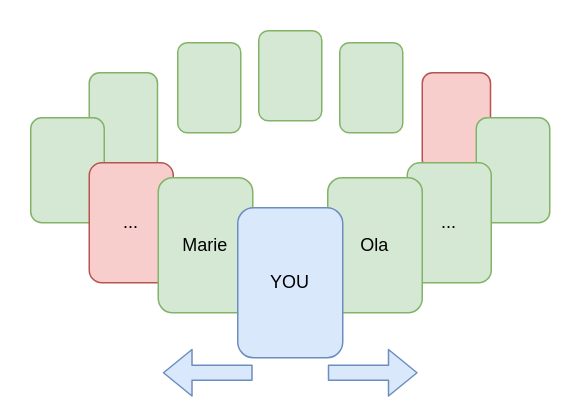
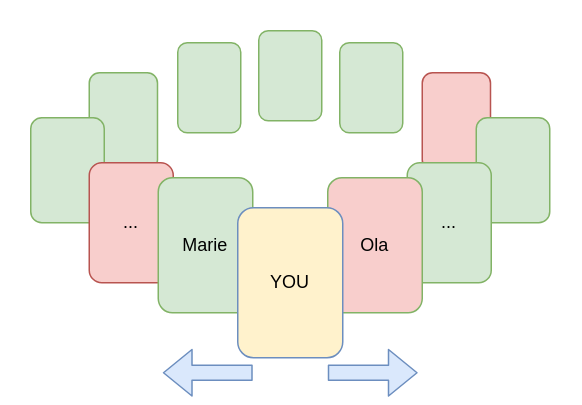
node "Ola": fillcolor #d5e8d4 -> #f8cecc
node "YOU": fillcolor #dae8fc -> #fff2cc
